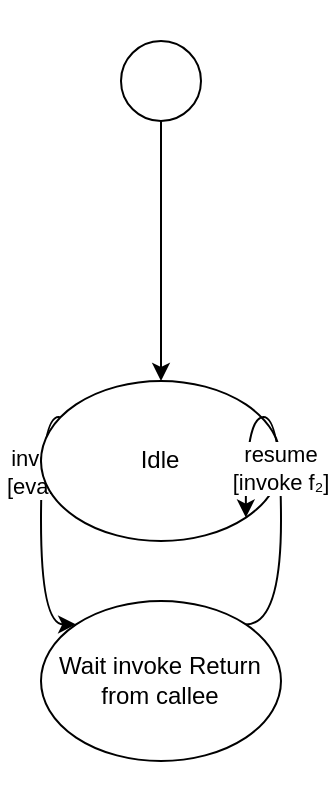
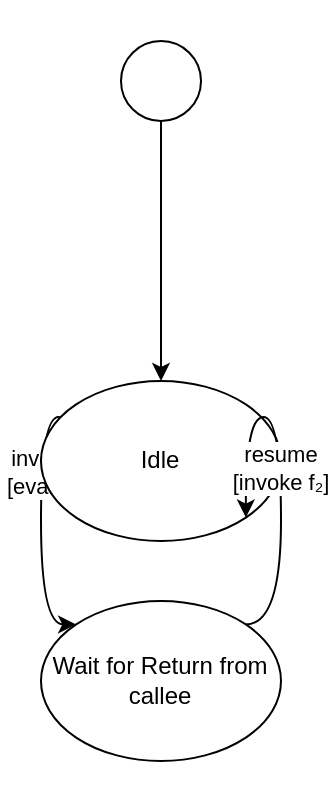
node "Wait invoke Return from callee": label "Wait invoke Return from callee" -> "Wait for Return from callee"
